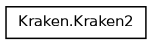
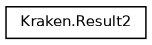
node "Kraken.Kraken2": label "Kraken.Kraken2" -> "Kraken.Result2"
